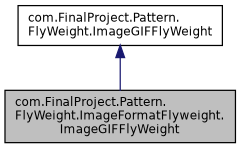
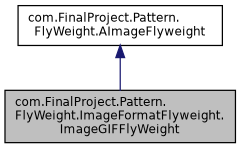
node "com.FinalProject.Pattern. FlyWeight.ImageGIFFlyWeight": label "com.FinalProject.Pattern. FlyWeight.ImageGIFFlyWeight" -> "com.FinalProject.Pattern. FlyWeight.AImageFlyweight"
